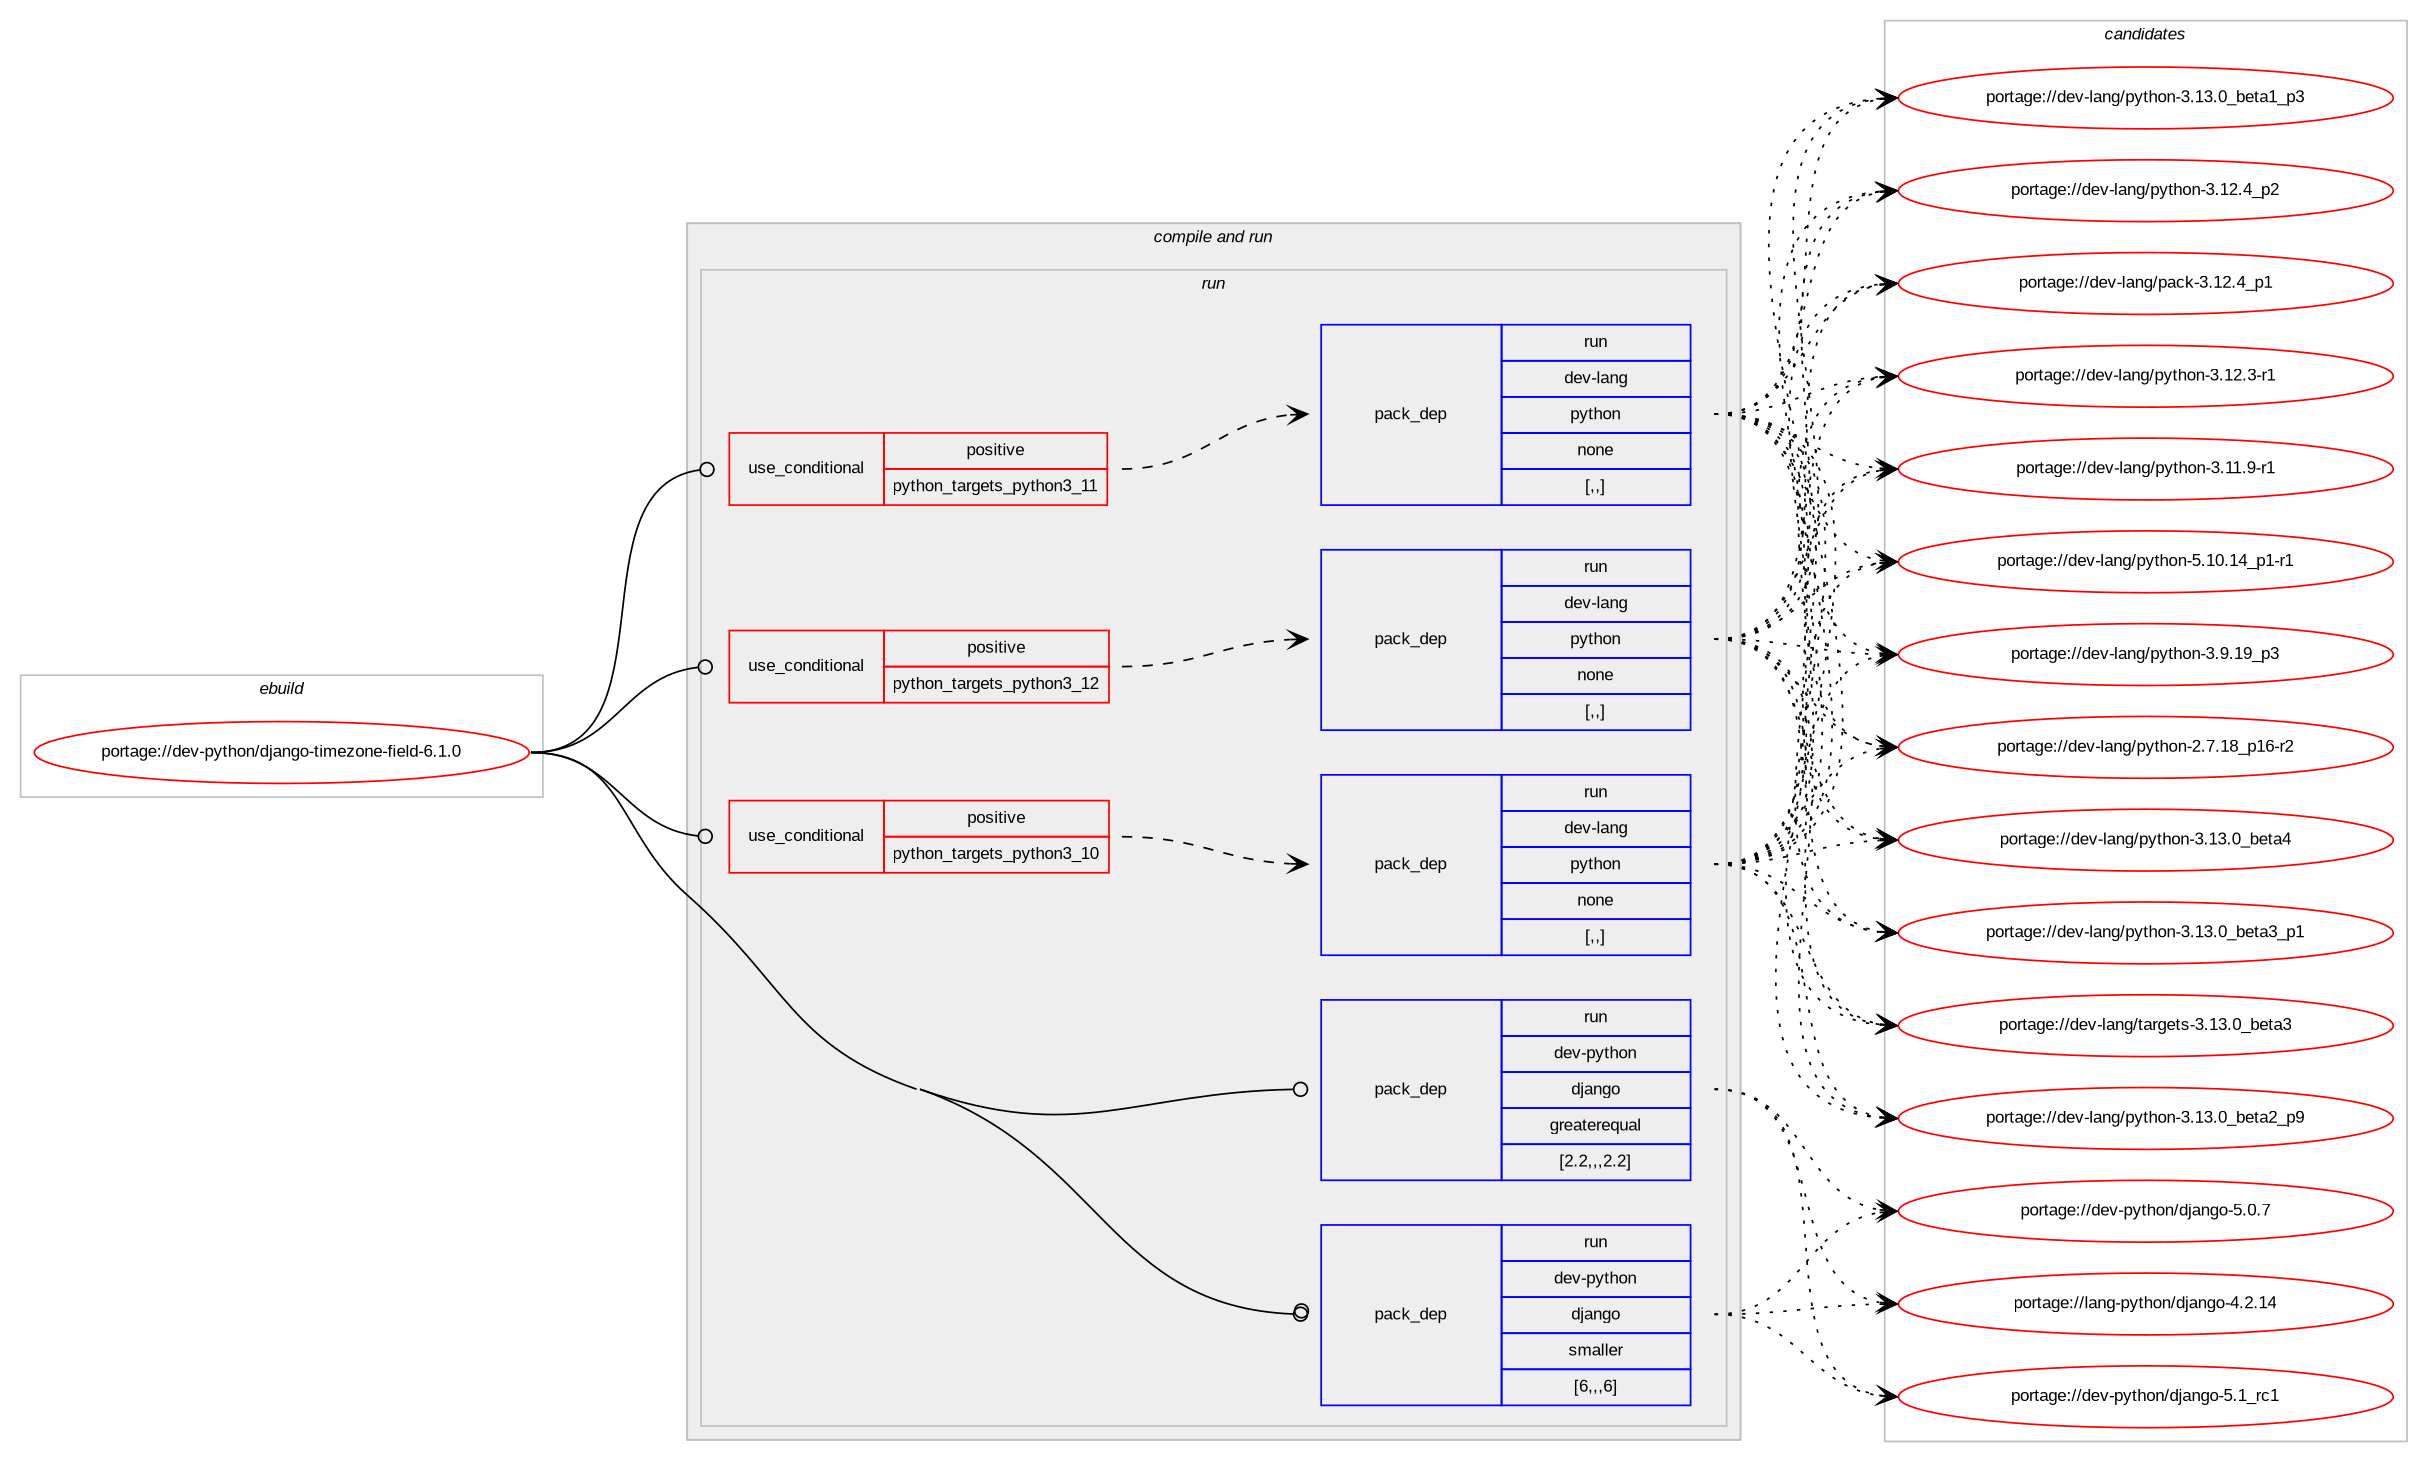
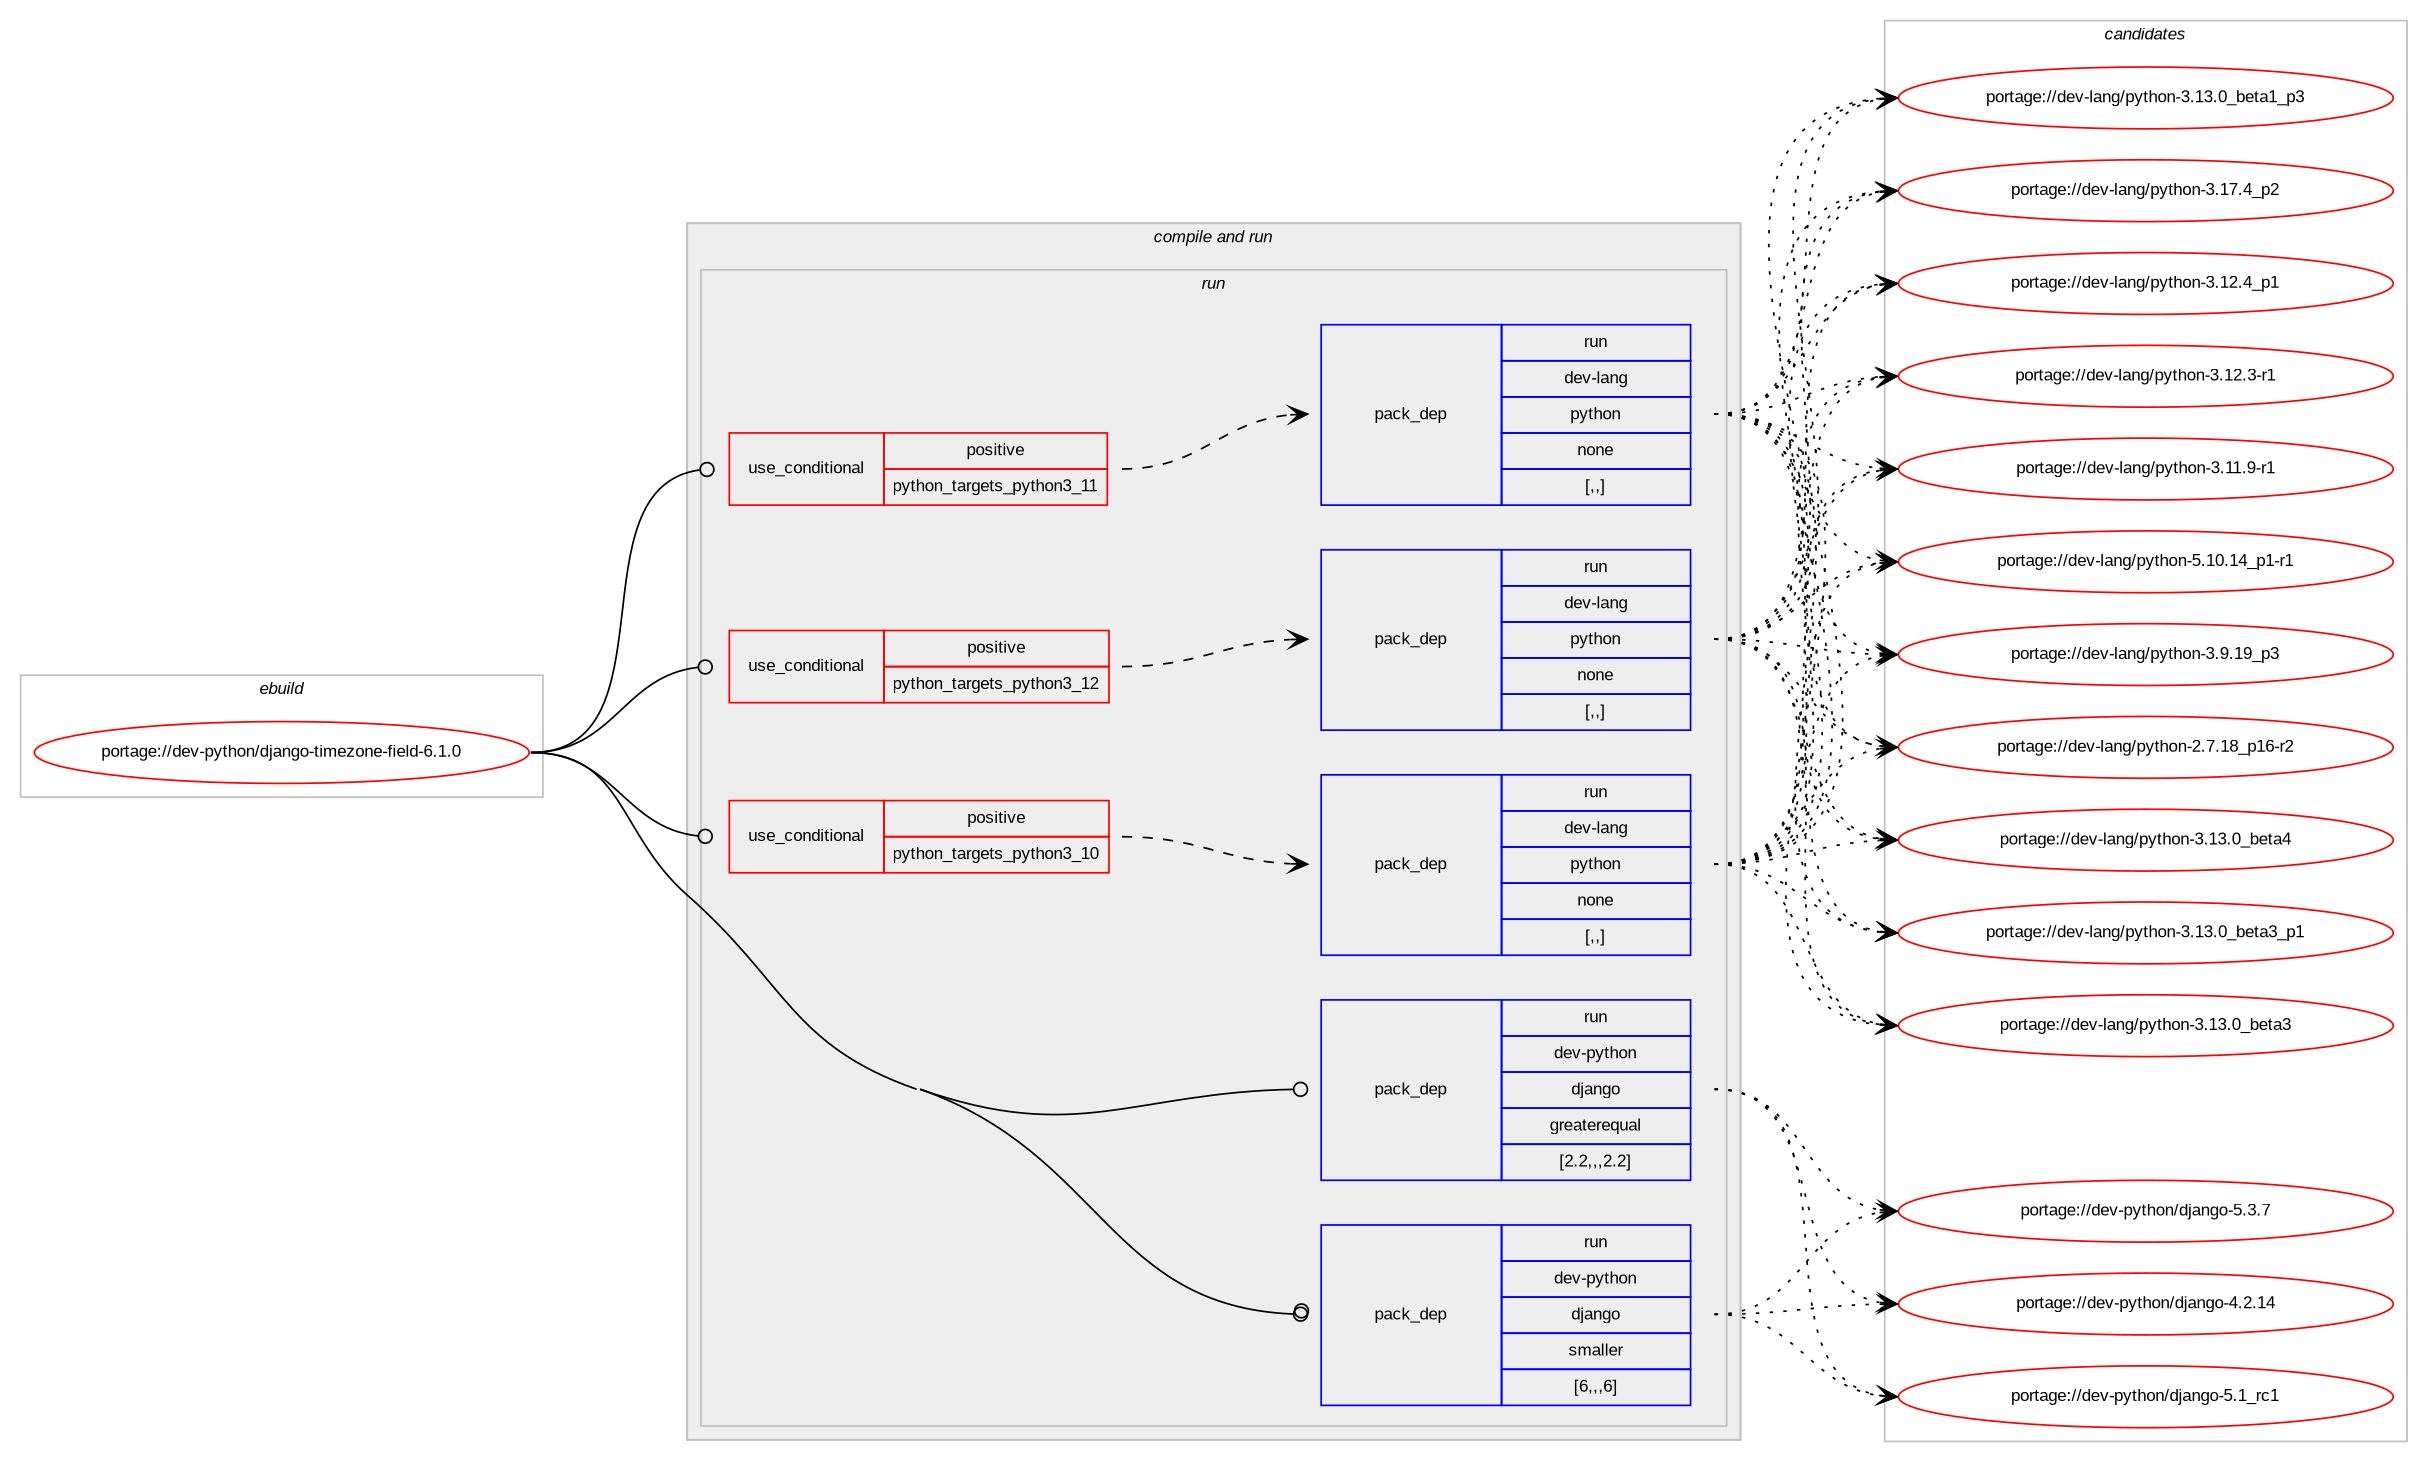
node "portage://dev-lang/python-3.12.4_p2": label "portage://dev-lang/python-3.12.4_p2" -> "portage://dev-lang/python-3.17.4_p2"
node "portage://dev-lang/pack-3.12.4_p1": label "portage://dev-lang/pack-3.12.4_p1" -> "portage://dev-lang/python-3.12.4_p1"
node "portage://dev-lang/targets-3.13.0_beta3": label "portage://dev-lang/targets-3.13.0_beta3" -> "portage://dev-lang/python-3.13.0_beta3"
node "portage://dev-lang/python-3.13.0_beta2_p9": removed
node "portage://dev-python/django-5.0.7": label "portage://dev-python/django-5.0.7" -> "portage://dev-python/django-5.3.7"
node "portage://lang-python/django-4.2.14": label "portage://lang-python/django-4.2.14" -> "portage://dev-python/django-4.2.14"
